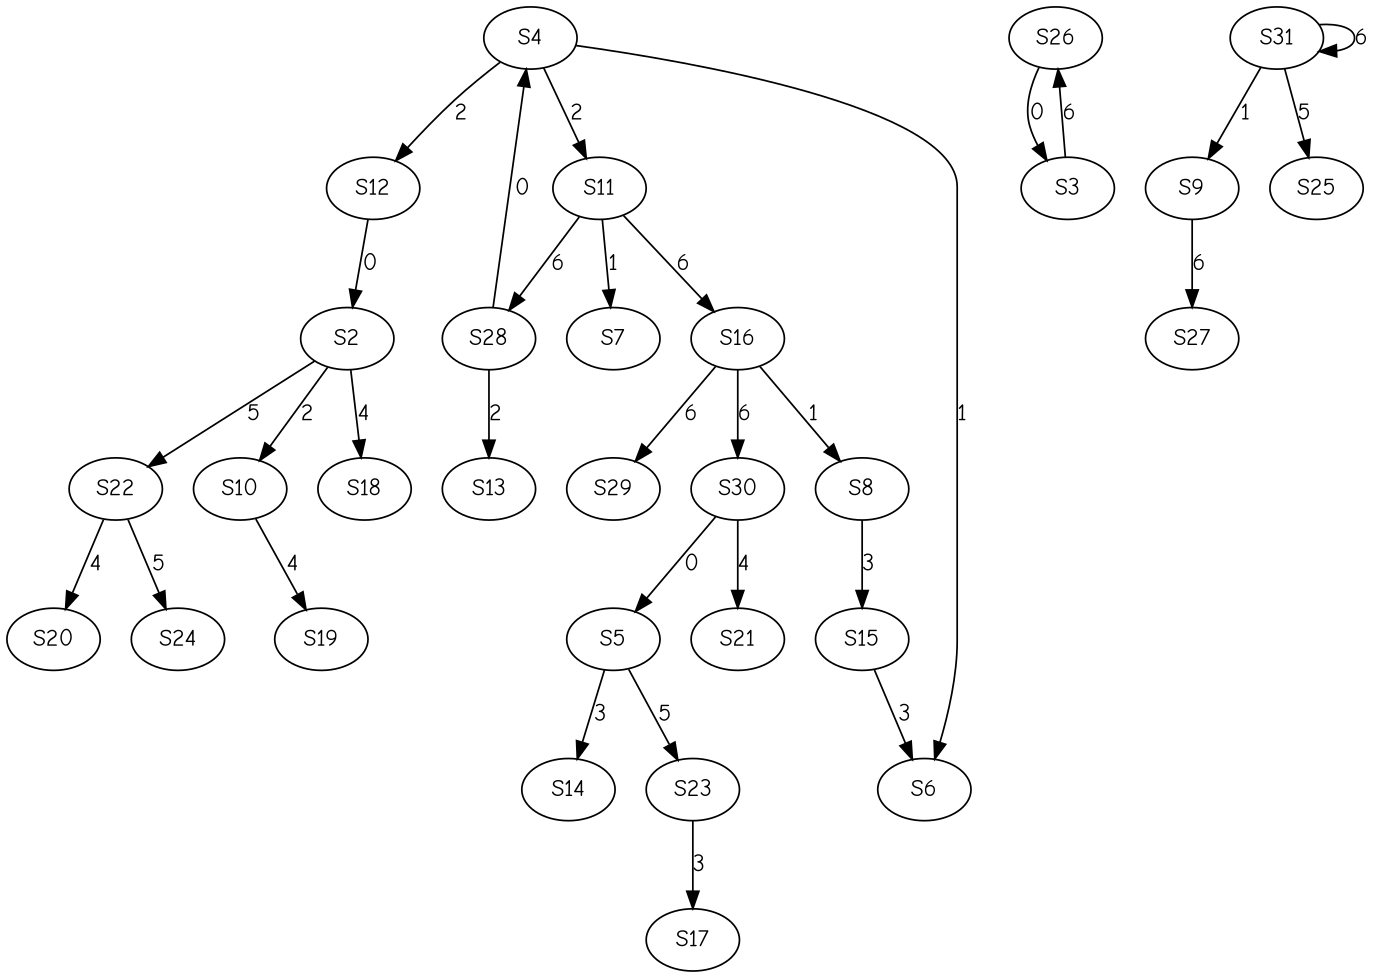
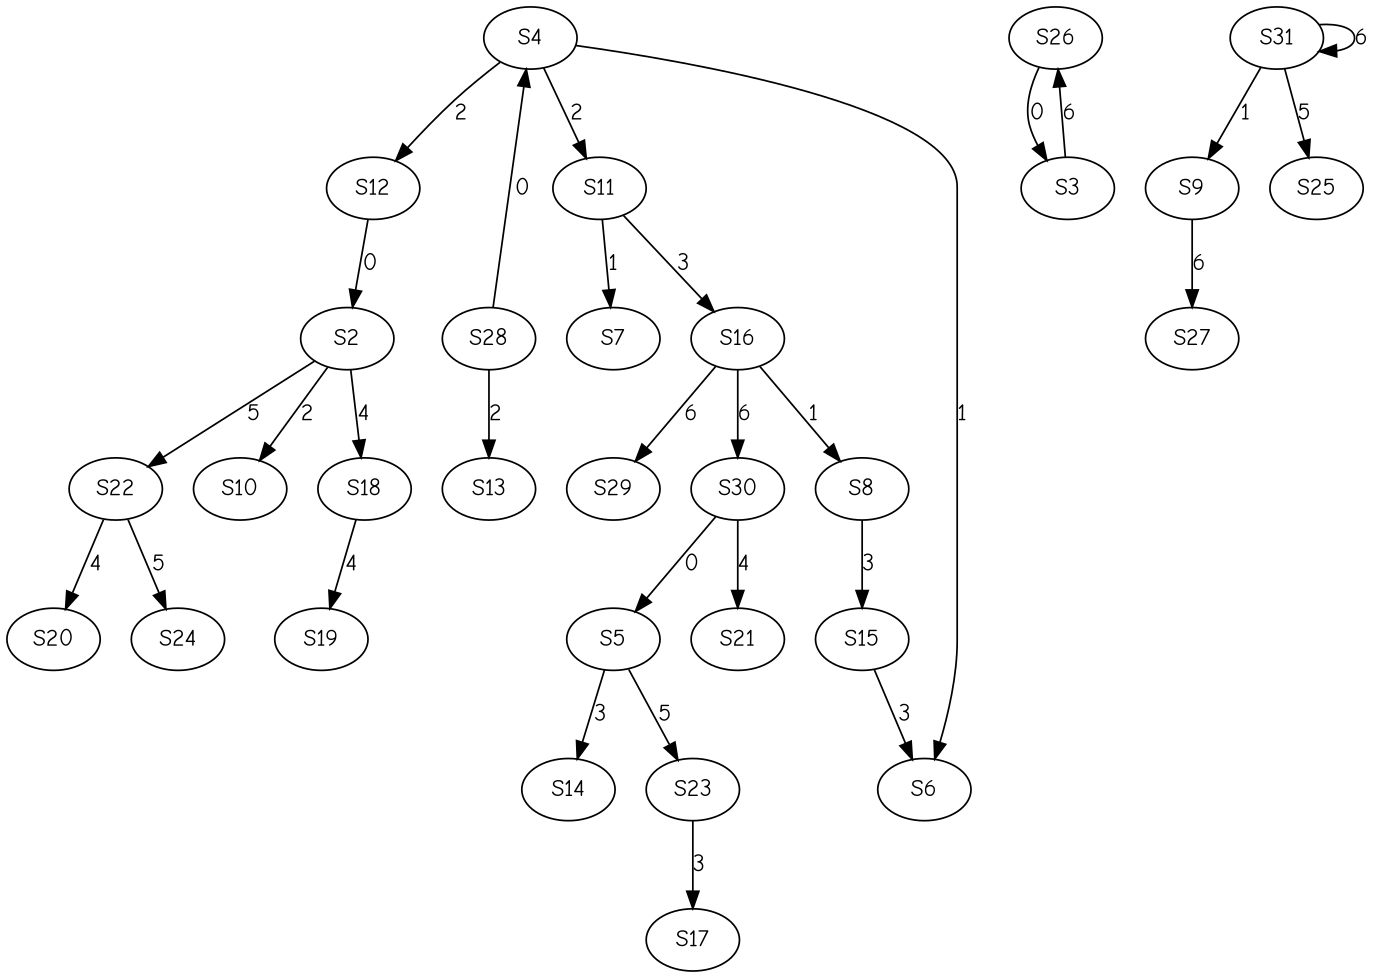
edge "S11" -> "S28": removed, label "6"
edge "S11" -> "S16": label "6" -> "3"
edge "S10" -> "S19": now "S18" -> "S19"
